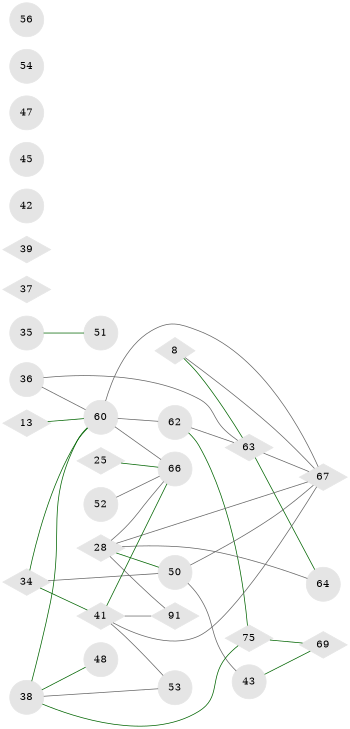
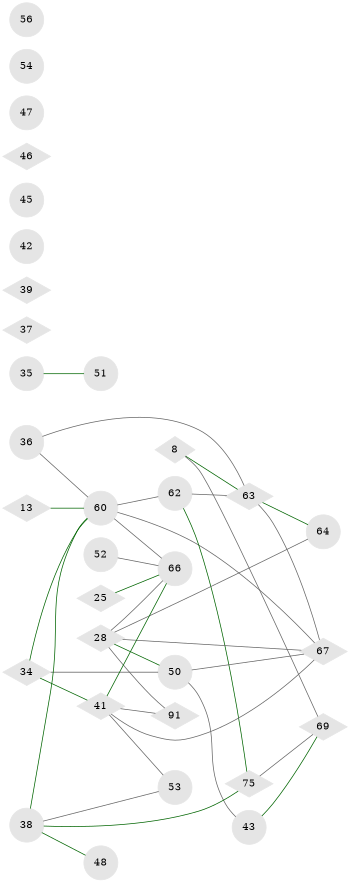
node "46": added
edge "8" -- "67": now "8" -- "69"
edge "75" -- "69": color darkgreen -> gray40
